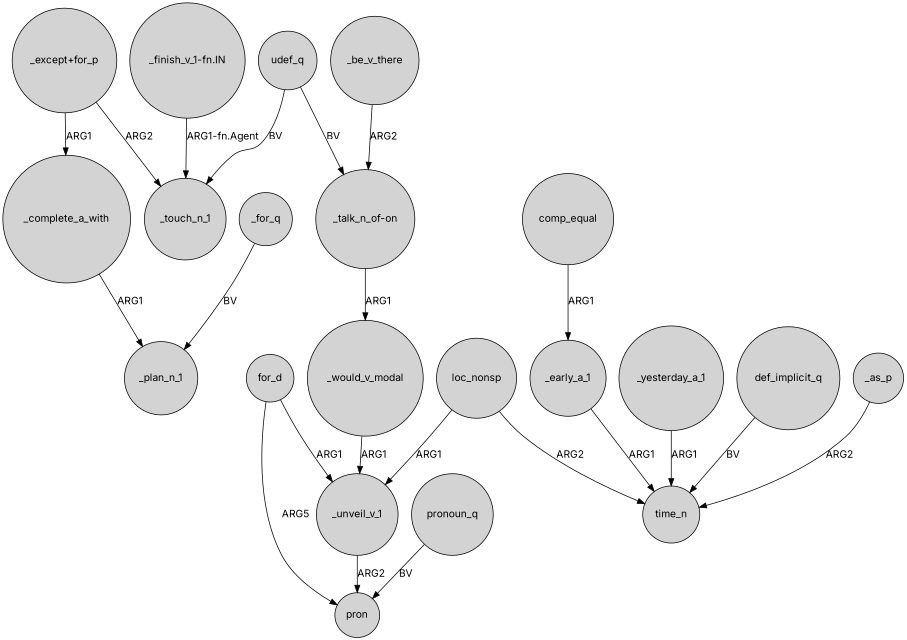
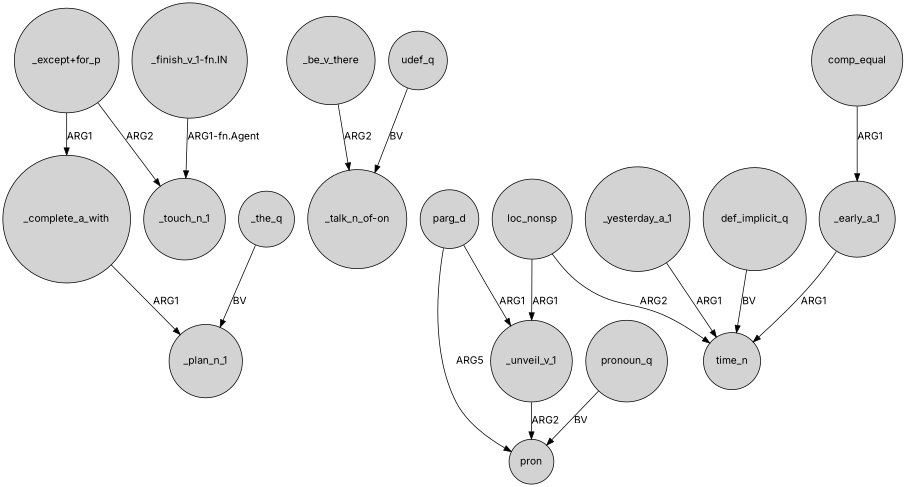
edge "udef_q" -> "_touch_n_1": removed, label "BV"
node "_for_q": label "_for_q" -> "_the_q"
node "for_d": label "for_d" -> "parg_d"
node "_would_v_modal": removed
node "_as_p": removed
